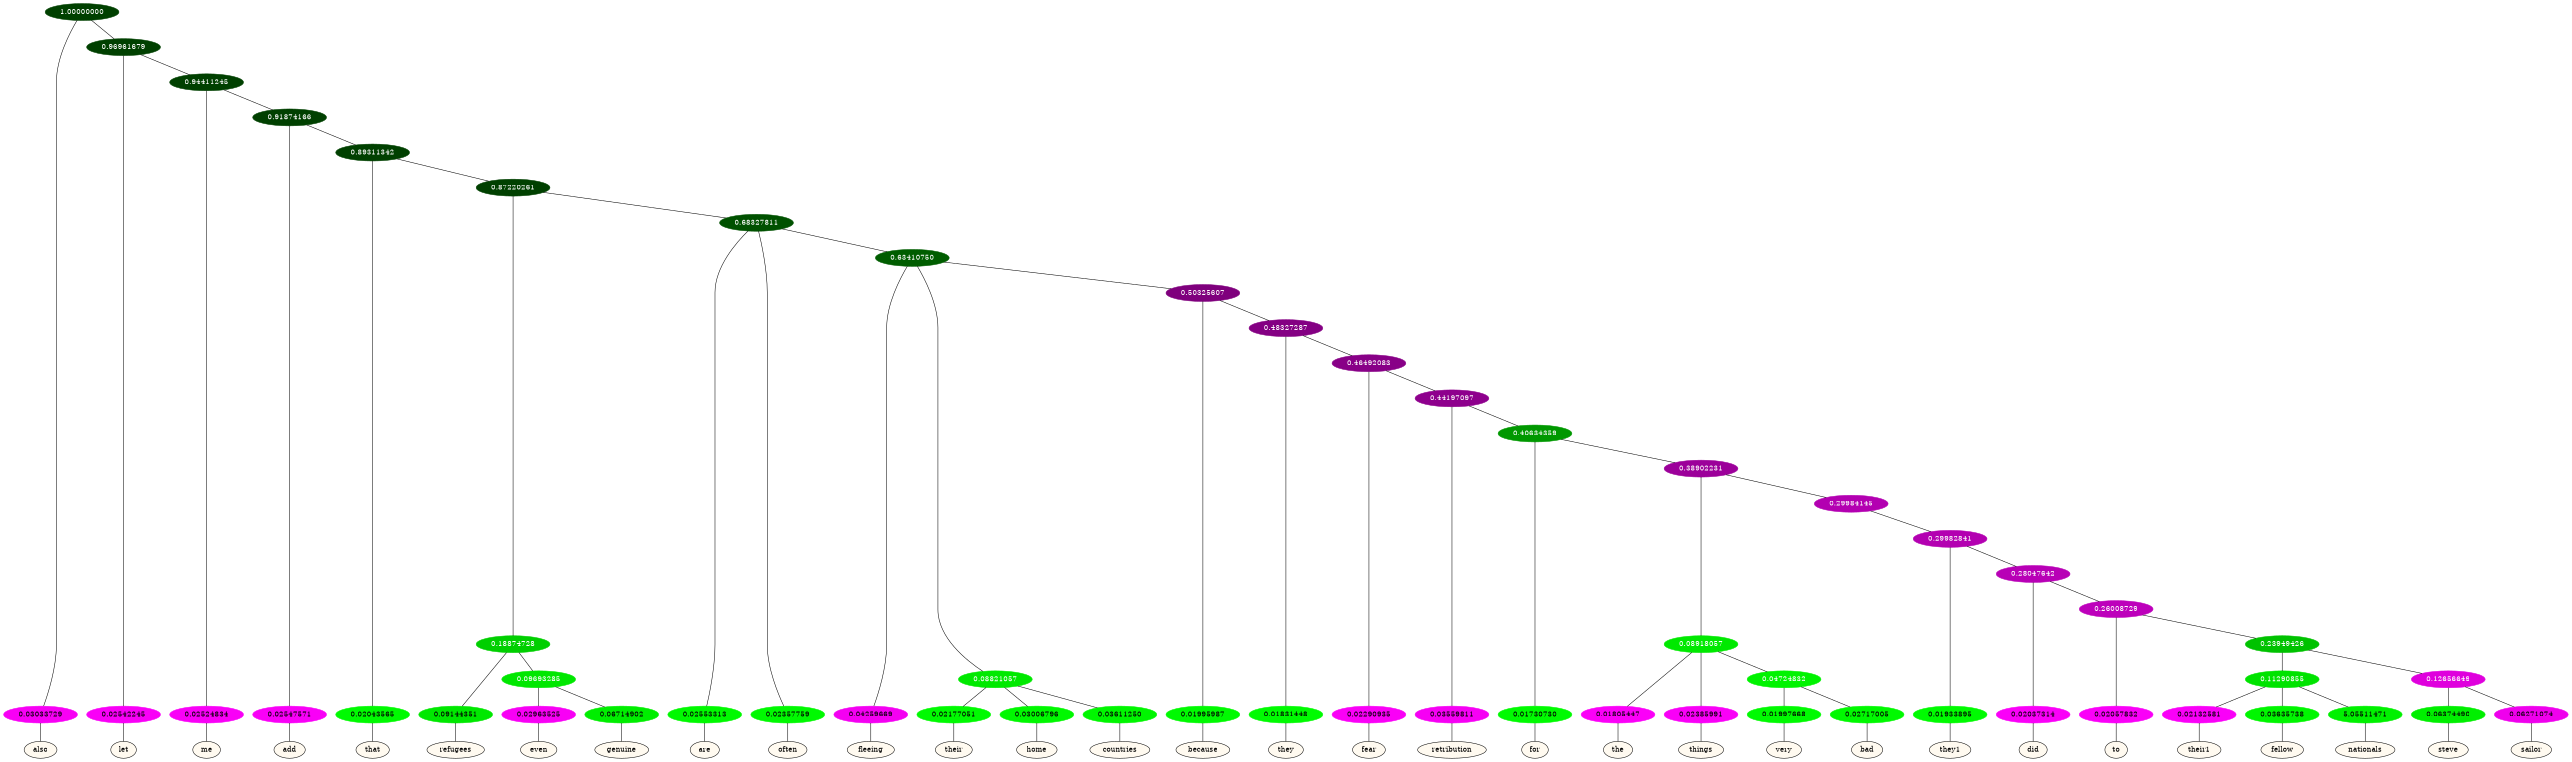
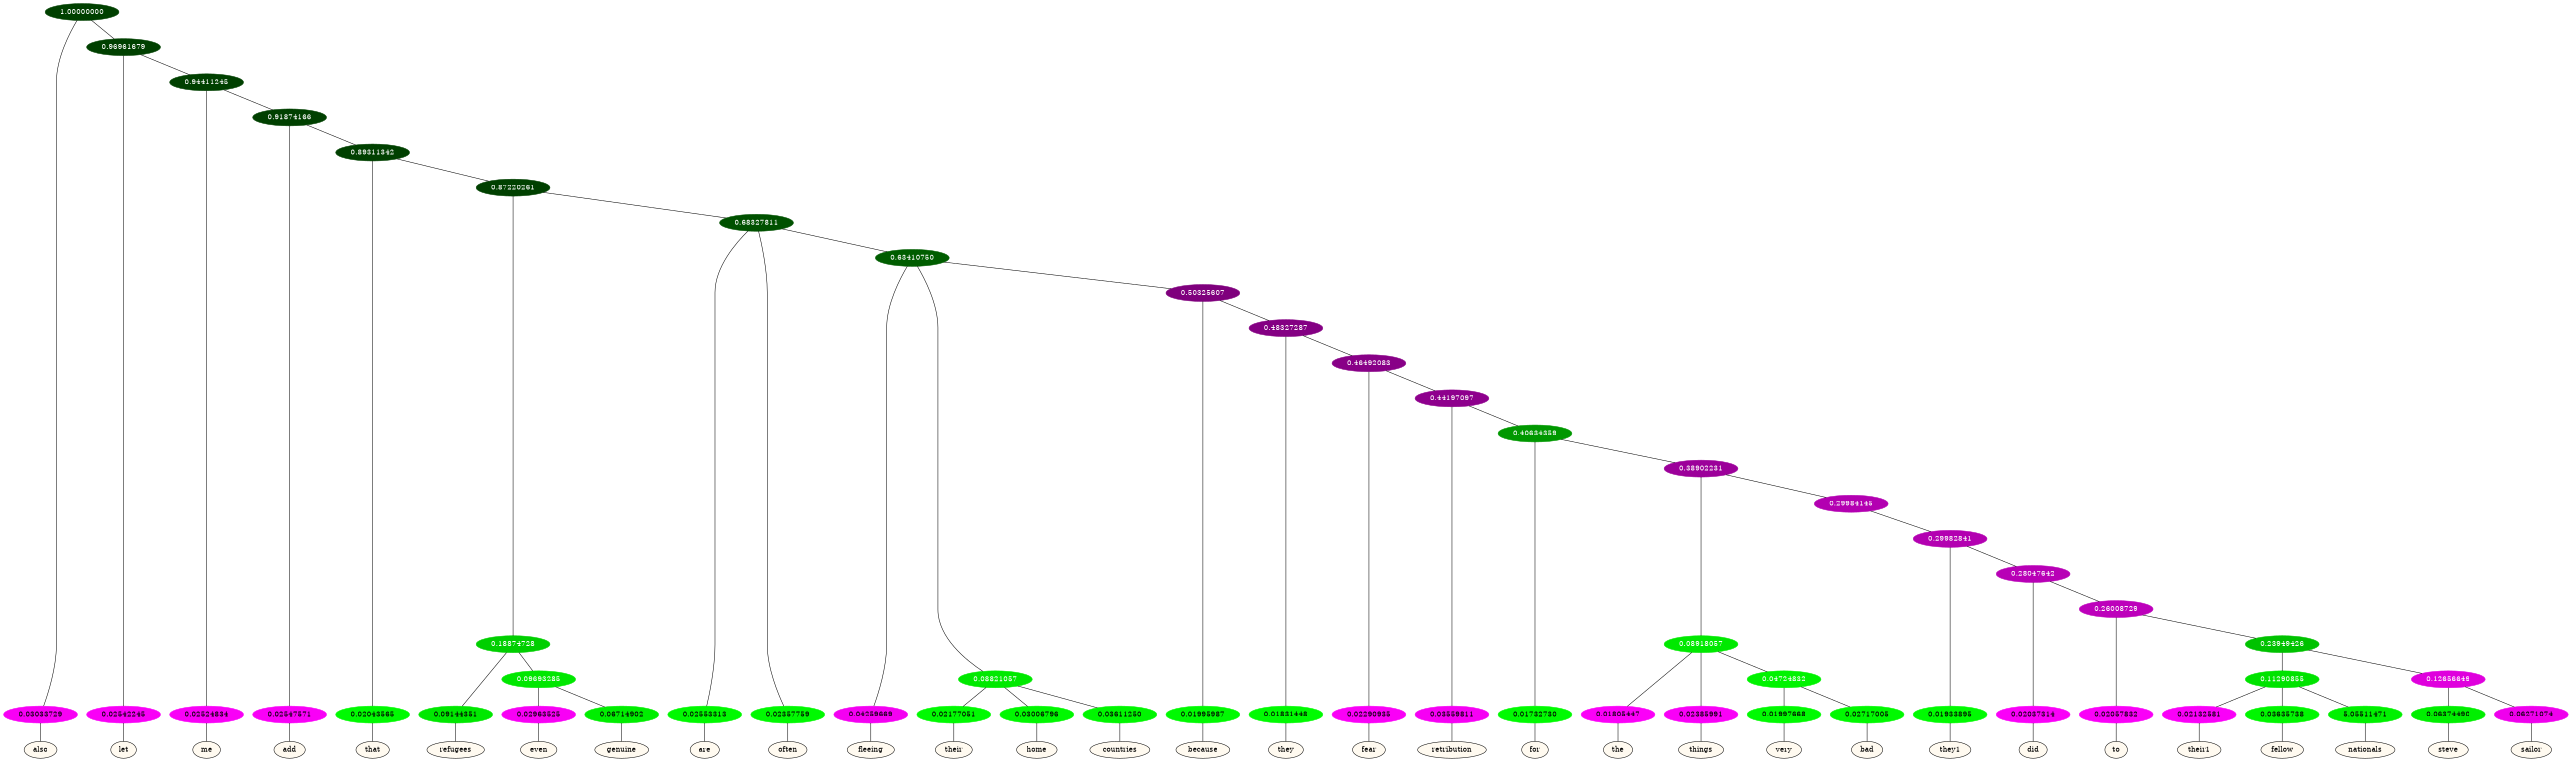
node "0.01730730": label "0.01730730" -> "0.01732730"
